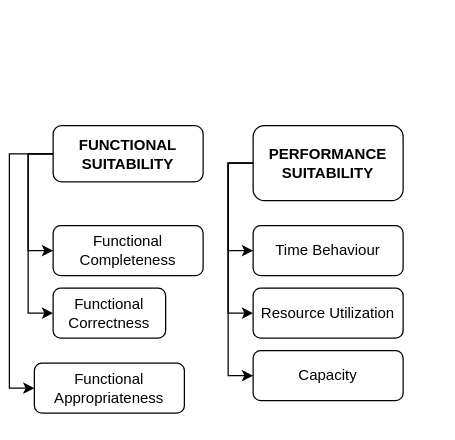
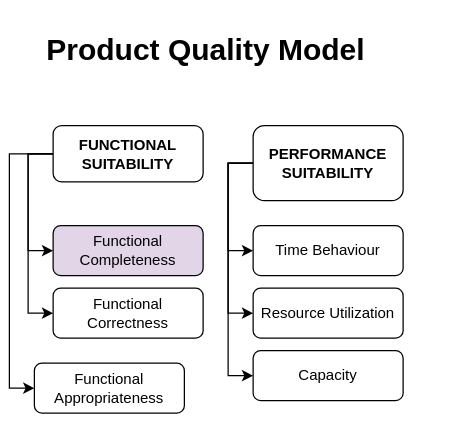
node "Product Quality Model": added
node "Functional Completeness": fillcolor #ffffff -> #e1d5e7
node "Functional Correctness": size 113x50 -> 150x50
